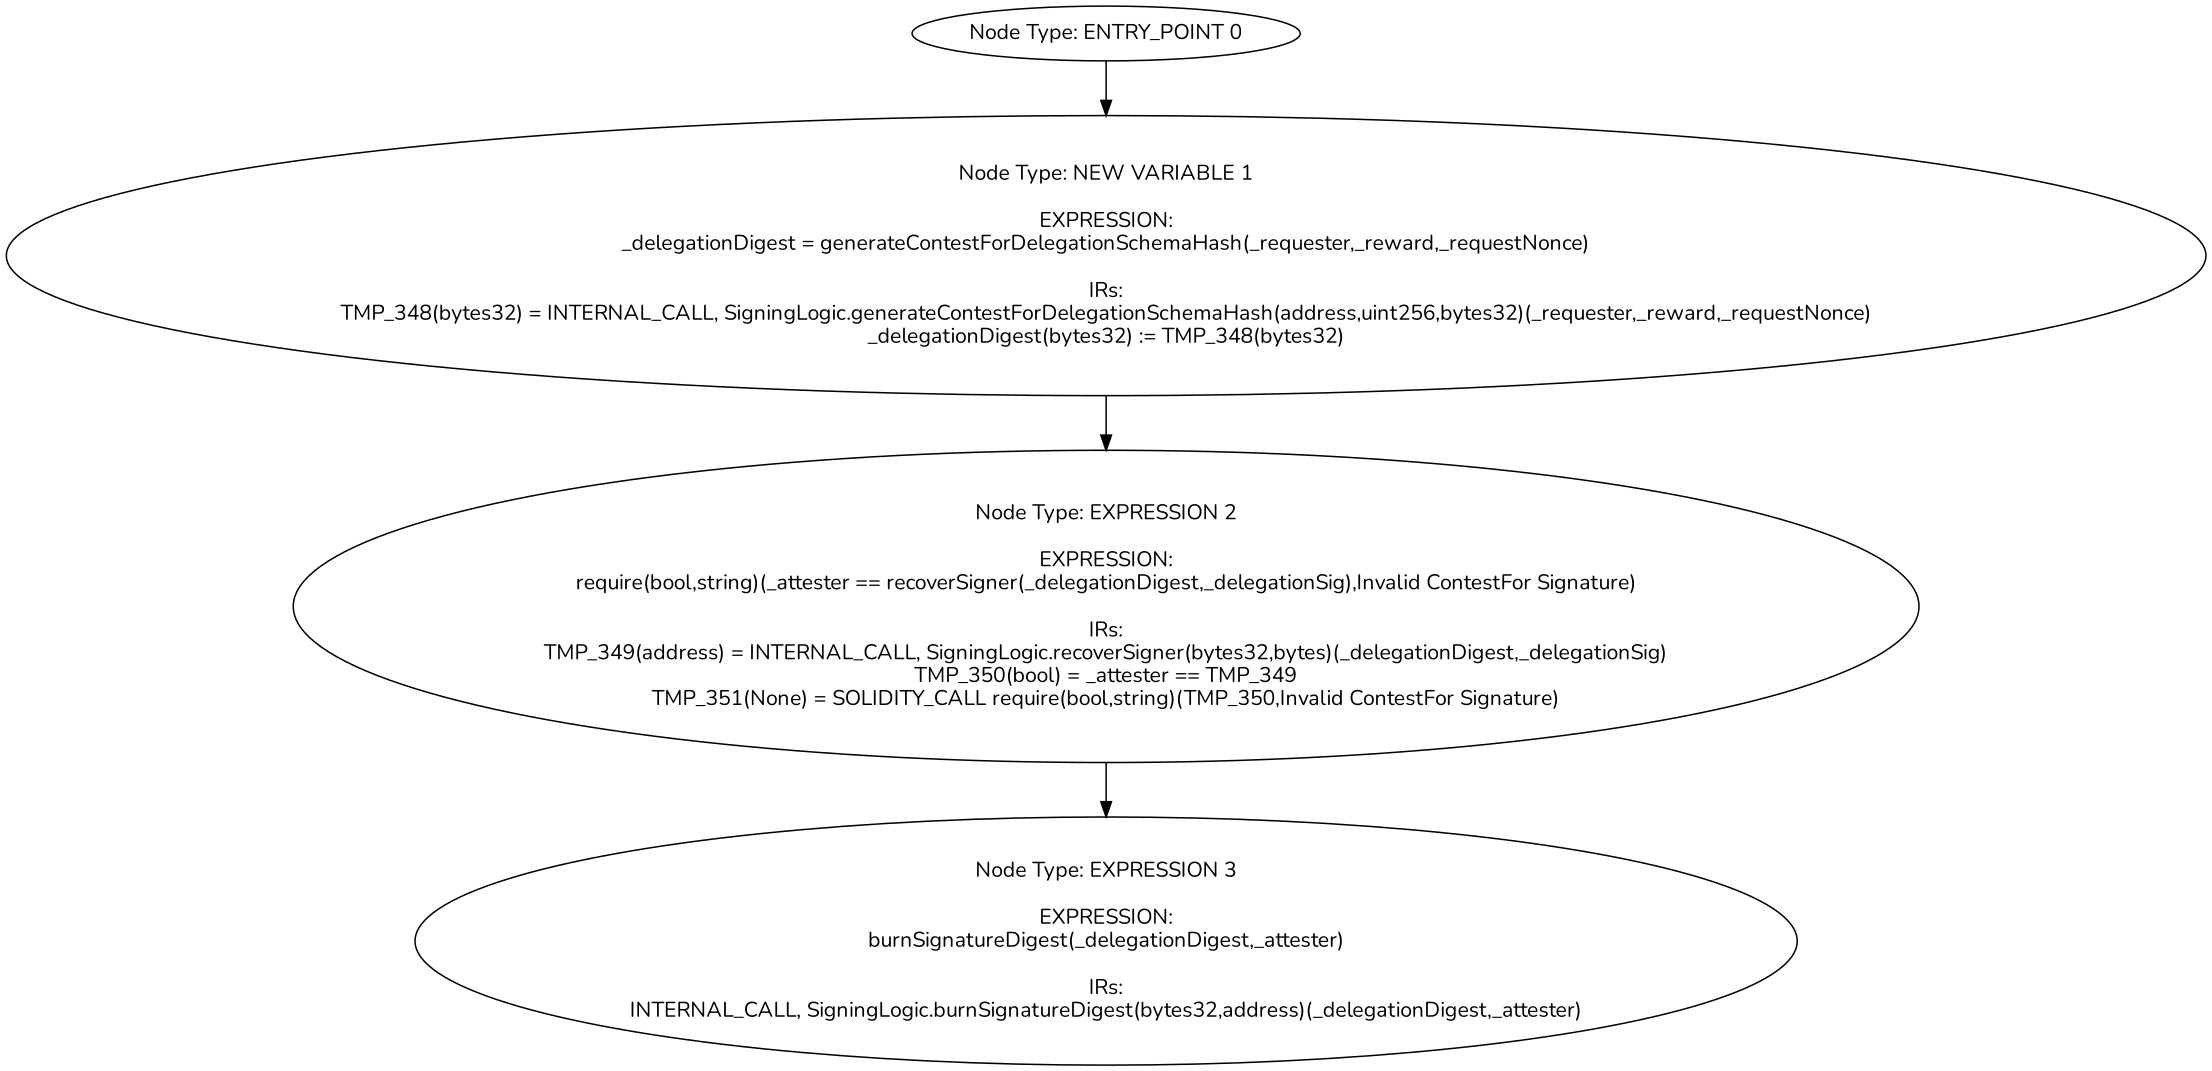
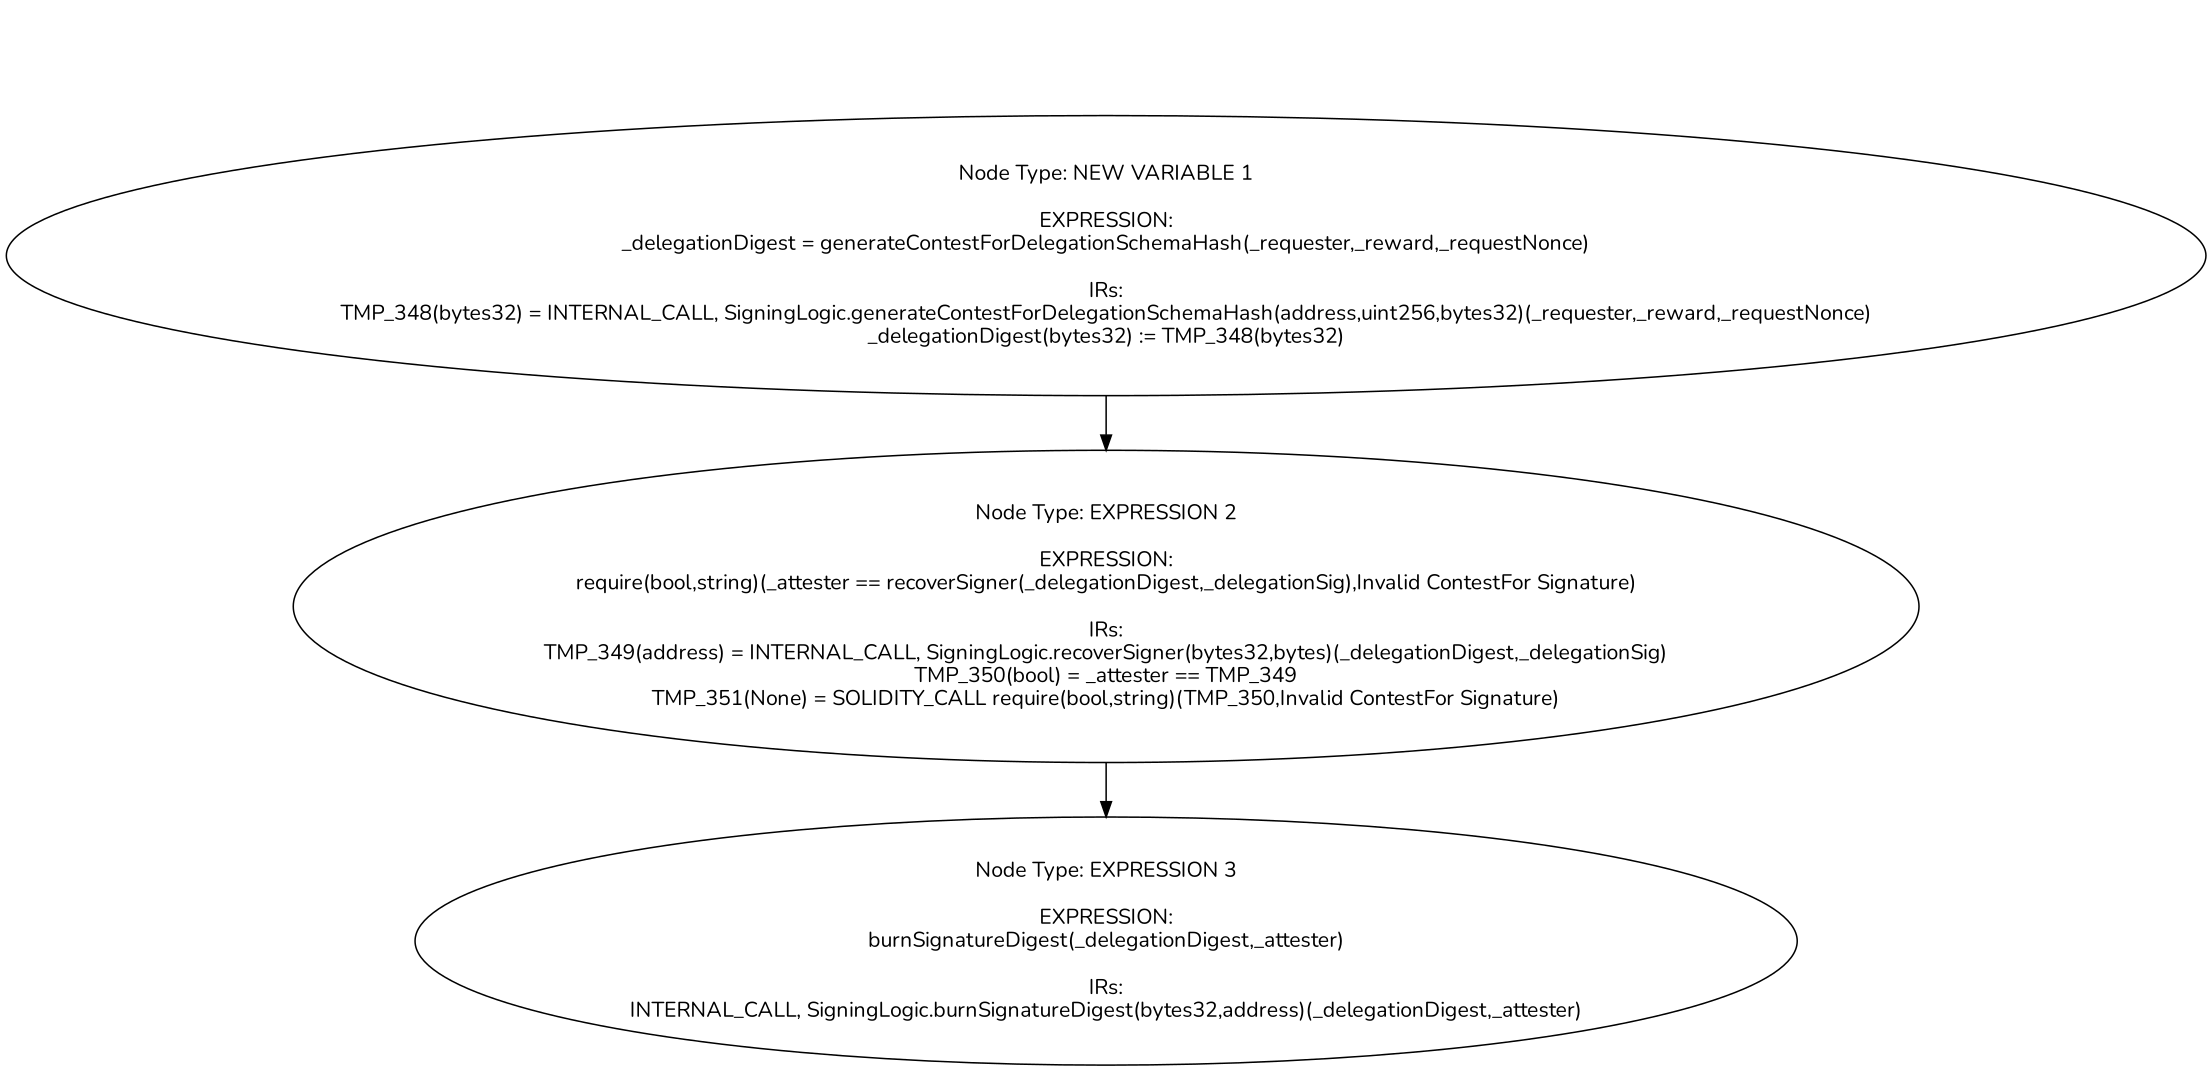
node "Node Type: ENTRY_POINT 0": removed
